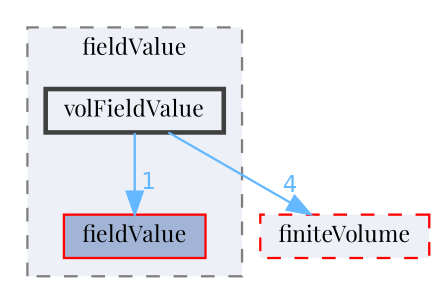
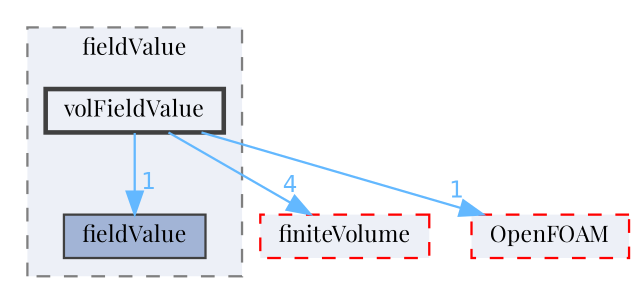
node "fieldValue": color red -> grey25
node "OpenFOAM": added
